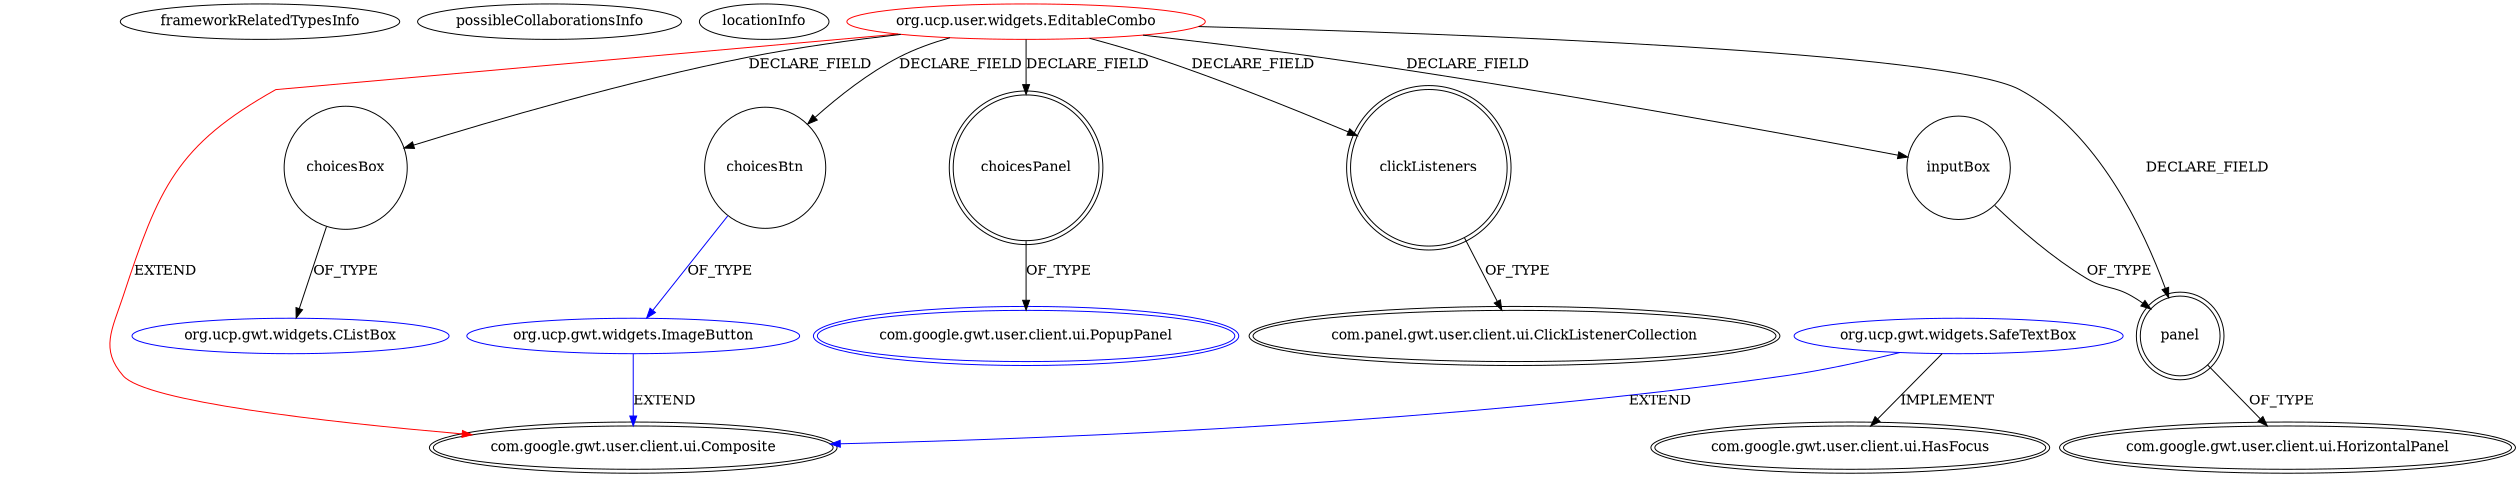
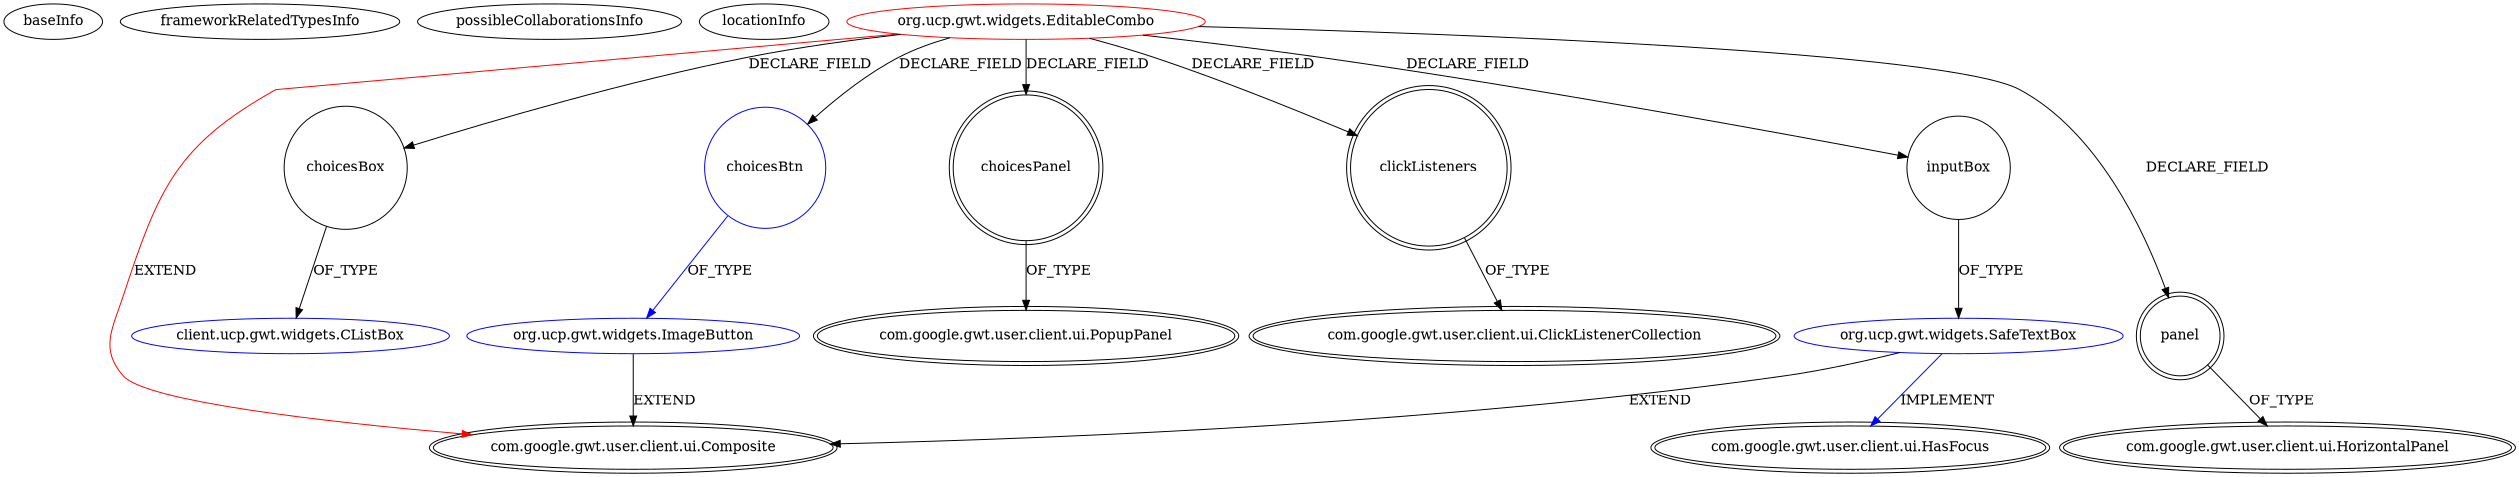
node "baseInfo": added
node "org.ucp.user.widgets.EditableCombo": label "org.ucp.user.widgets.EditableCombo" -> "org.ucp.gwt.widgets.EditableCombo"
node "choicesBtn": color black -> blue
edge "inputBox" -> "panel": now "inputBox" -> "org.ucp.gwt.widgets.SafeTextBox"
node "org.ucp.gwt.widgets.CListBox": label "org.ucp.gwt.widgets.CListBox" -> "client.ucp.gwt.widgets.CListBox"
node "com.google.gwt.user.client.ui.PopupPanel": color blue -> black
node "com.panel.gwt.user.client.ui.ClickListenerCollection": label "com.panel.gwt.user.client.ui.ClickListenerCollection" -> "com.google.gwt.user.client.ui.ClickListenerCollection"
edge "org.ucp.gwt.widgets.ImageButton" -> "com.google.gwt.user.client.ui.Composite": color blue -> black
edge "org.ucp.gwt.widgets.SafeTextBox" -> "com.google.gwt.user.client.ui.HasFocus": color black -> blue
edge "org.ucp.gwt.widgets.SafeTextBox" -> "com.google.gwt.user.client.ui.Composite": color blue -> black
